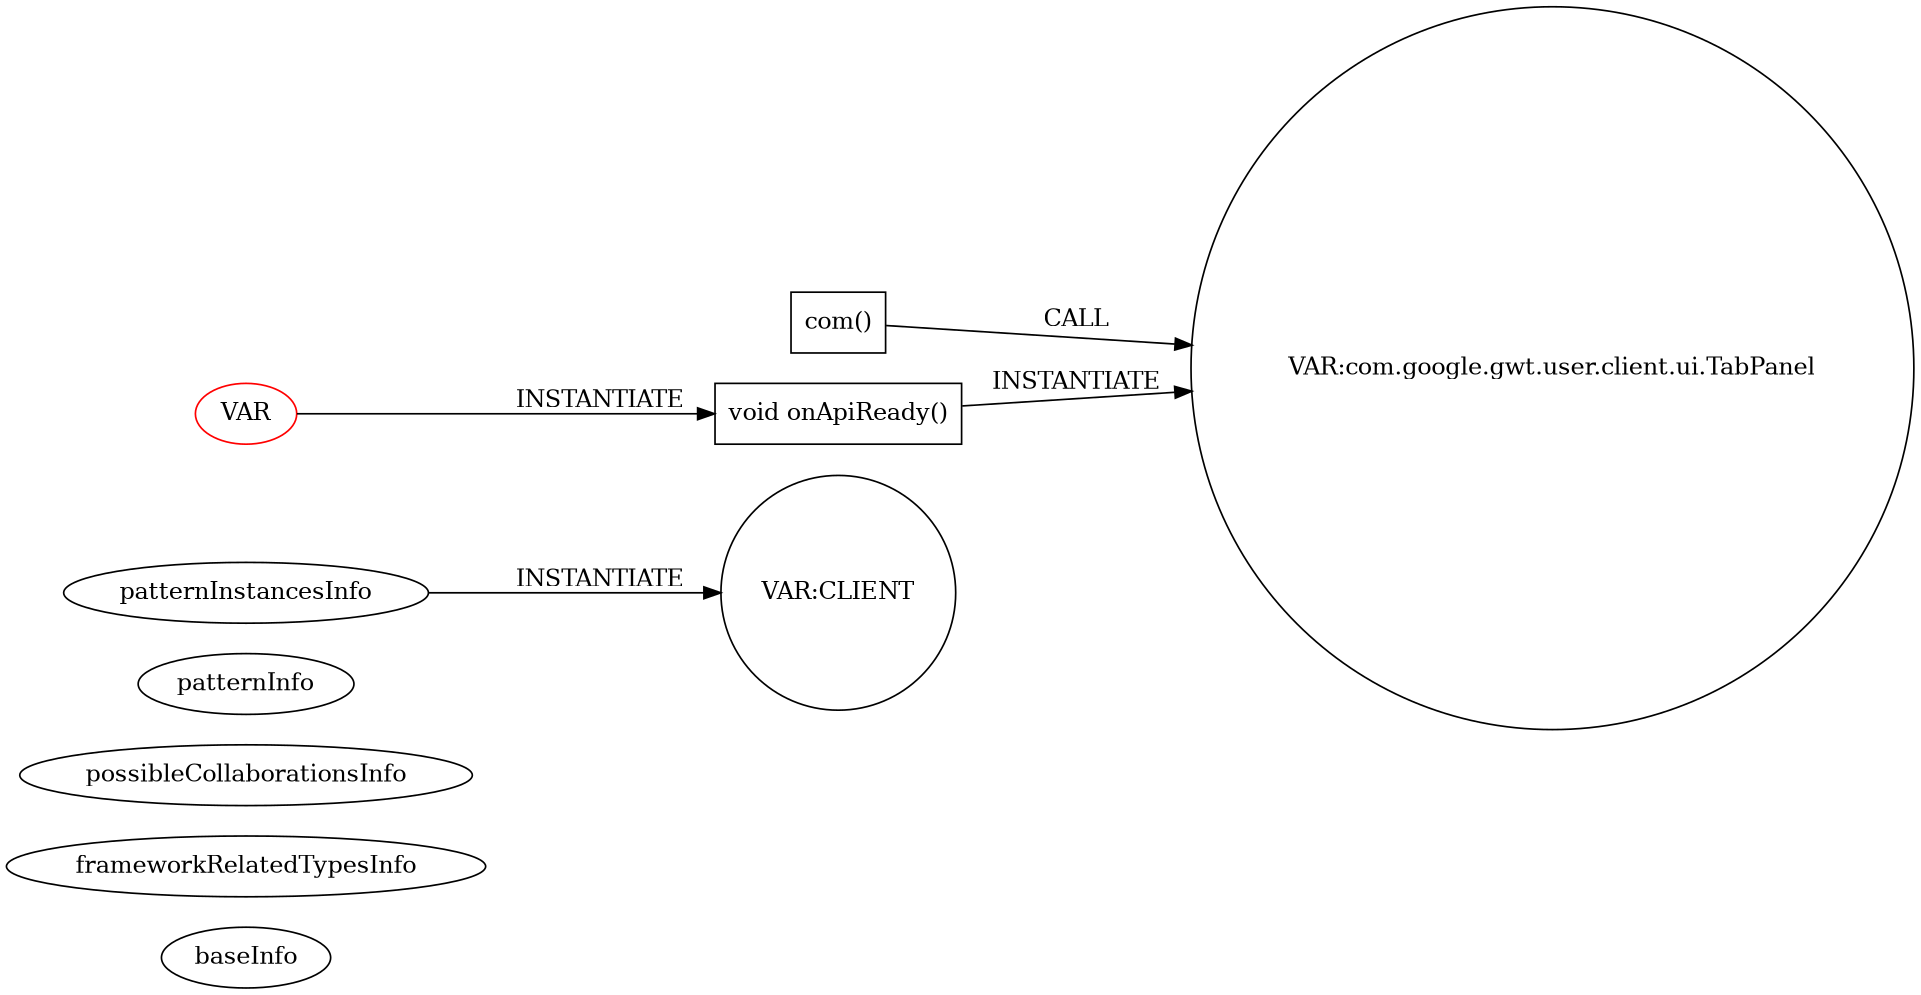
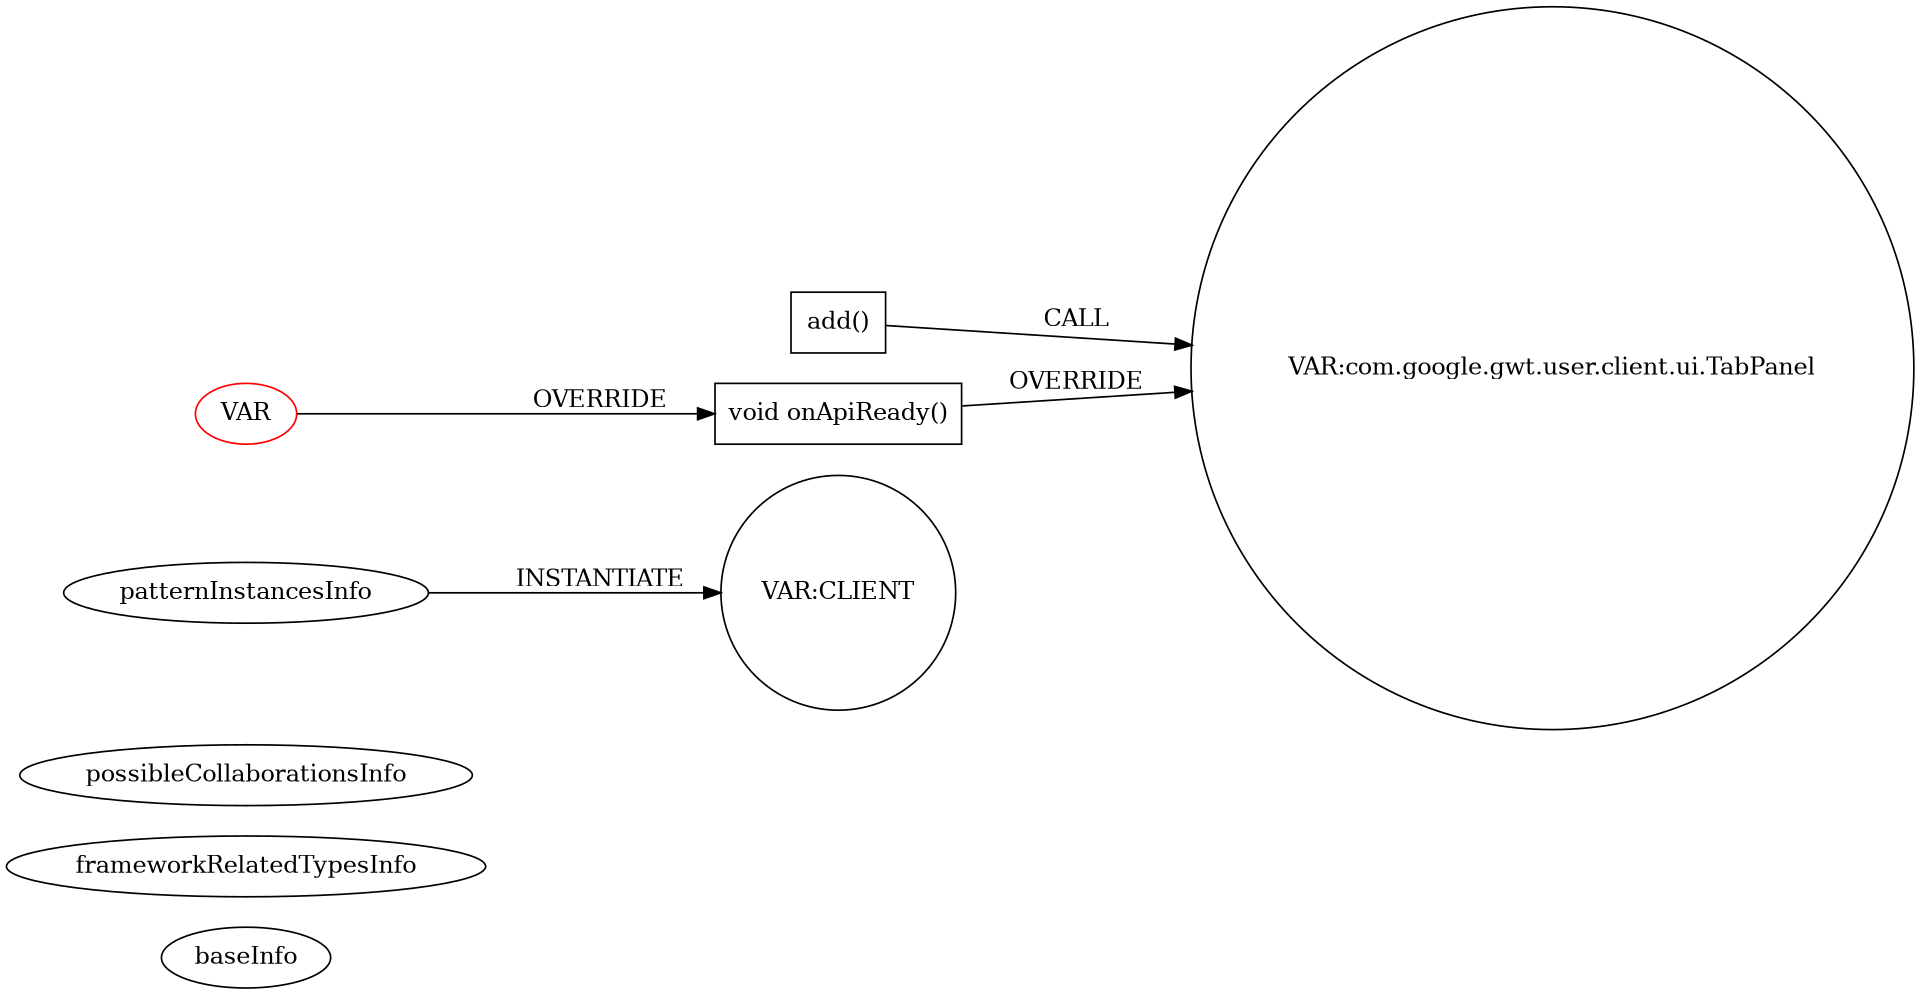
node "com()": label "com()" -> "add()"
edge "void onApiReady()" -> "VAR:com.google.gwt.user.client.ui.TabPanel": label "INSTANTIATE" -> "OVERRIDE"
edge "VAR" -> "void onApiReady()": label "INSTANTIATE" -> "OVERRIDE"
node "patternInfo": removed
